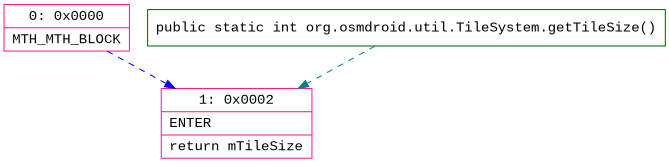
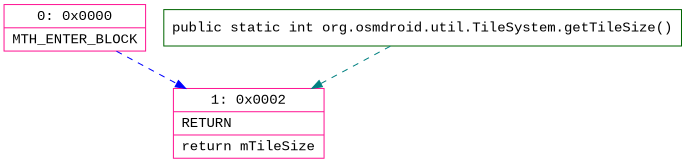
node "0: 0x0000": text "MTH_MTH_BLOCK" -> "MTH_ENTER_BLOCK"
node "1: 0x0002": text "ENTER" -> "RETURN"
